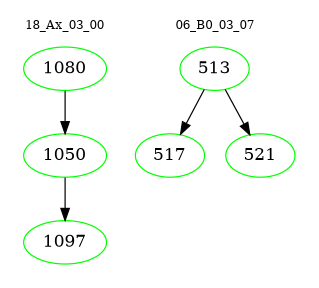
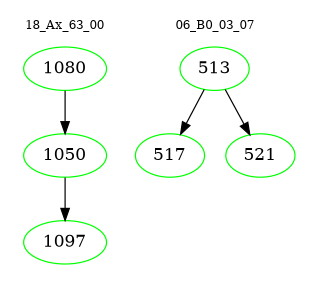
cluster "18_Ax_03_00": label "18_Ax_03_00" -> "18_Ax_63_00"
